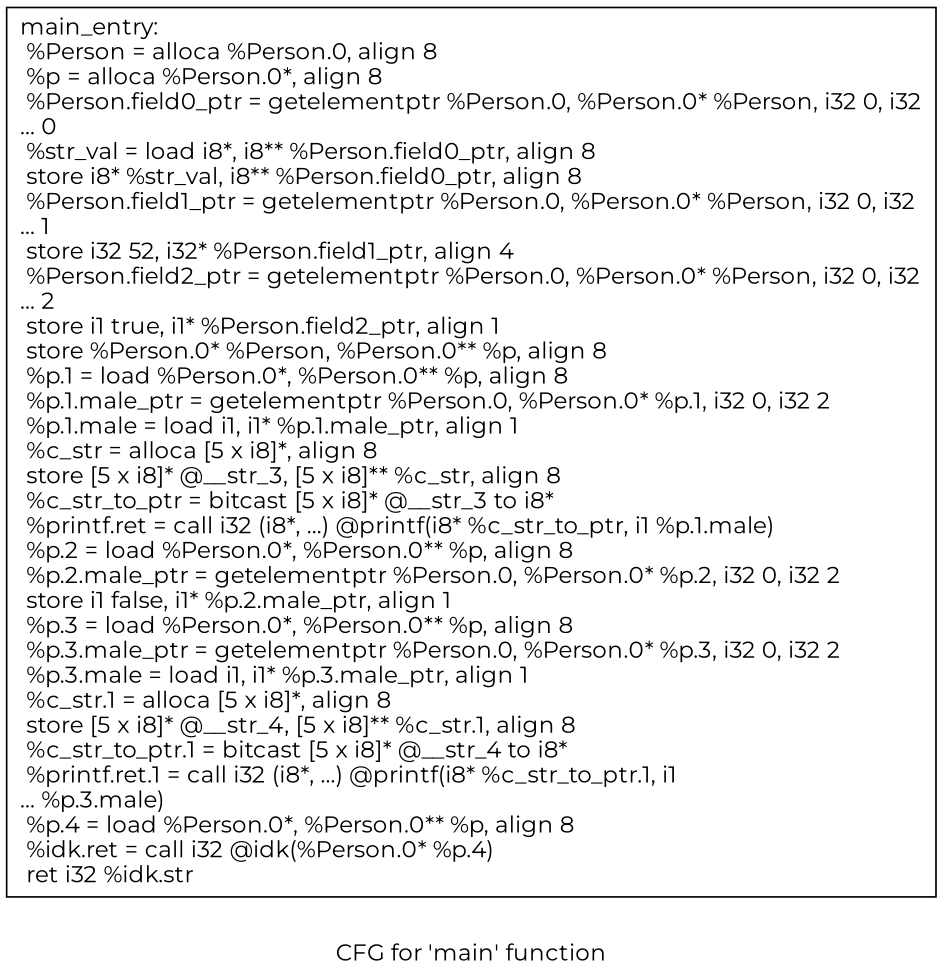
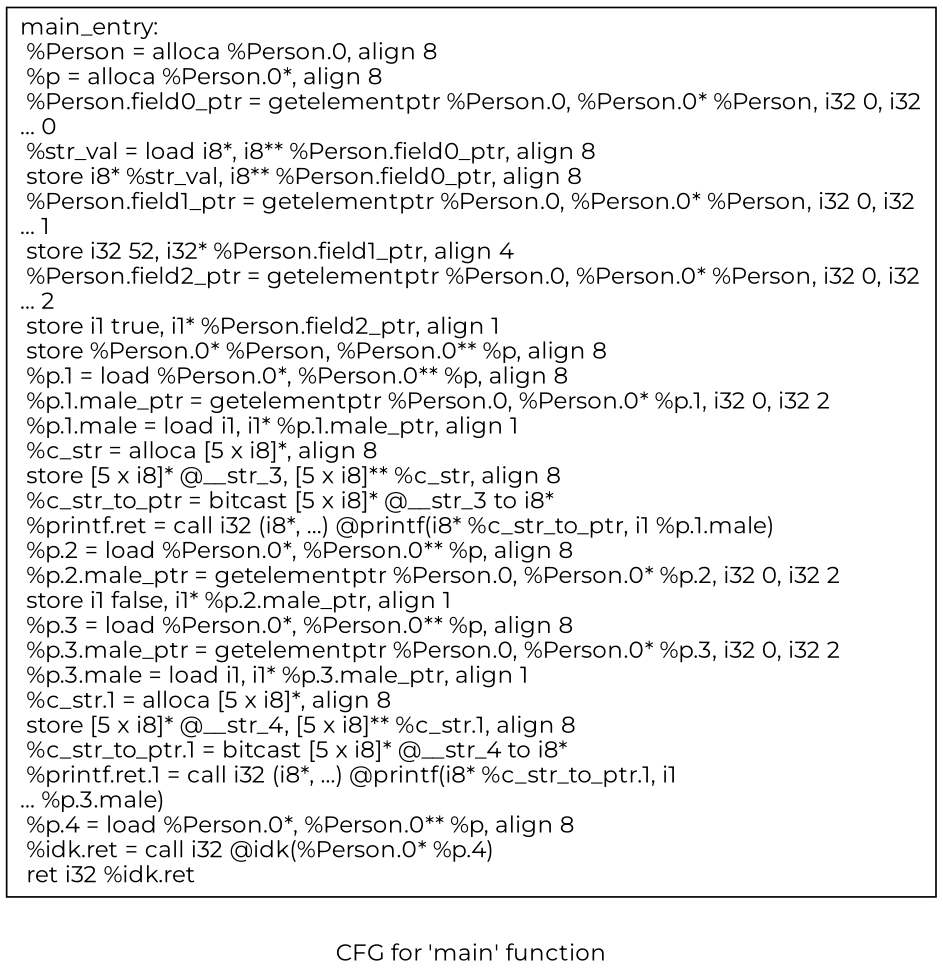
node "main_entry:": text "ret i32 %idk.str" -> "ret i32 %idk.ret"
